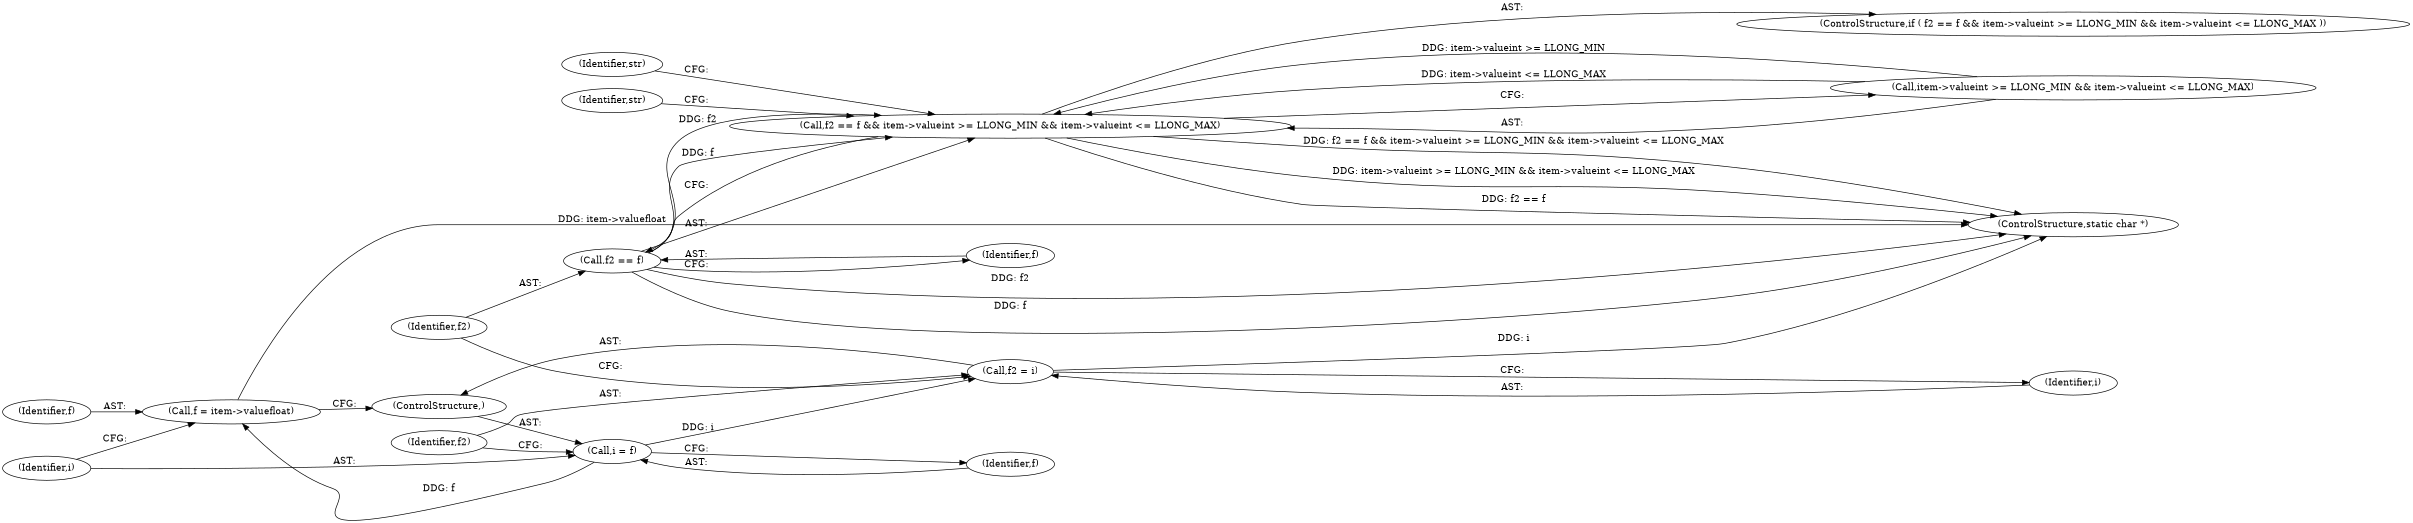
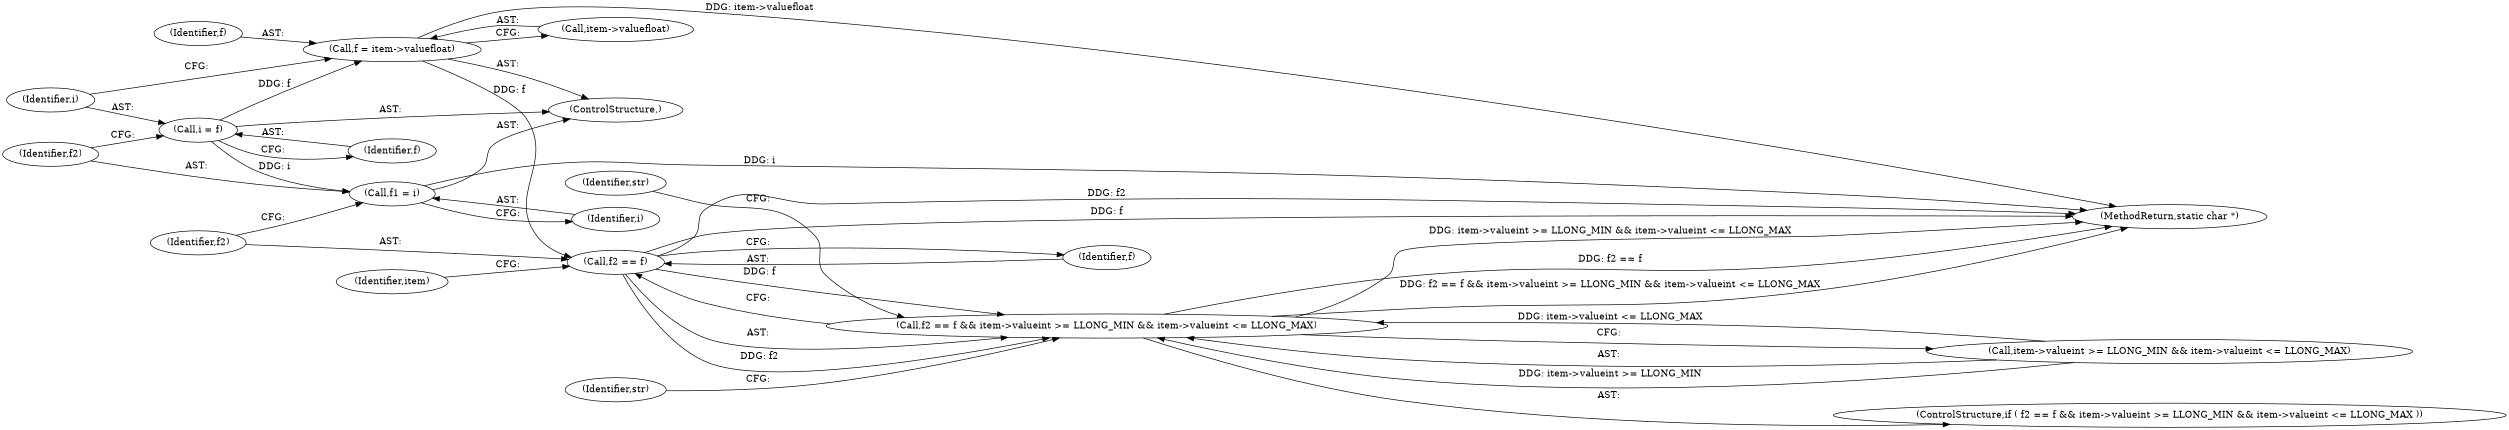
node "(Call,item->valuefloat)": added
edge "(Call,f = item->valuefloat)" -> "(Call,f2 == f)": added, label "DDG: f"
node "(ControlStructure,static char *)": label "(ControlStructure,static char *)" -> "(MethodReturn,static char *)"
node "(Identifier,item)": added
node "(Call,f2 = i)": label "(Call,f2 = i)" -> "(Call,f1 = i)"
edge "(Call,f = item->valuefloat)" -> "(ControlStructure,)": label "CFG: " -> "AST: "
edge "(ControlStructure,)" -> "(Call,i = f)": reversed
